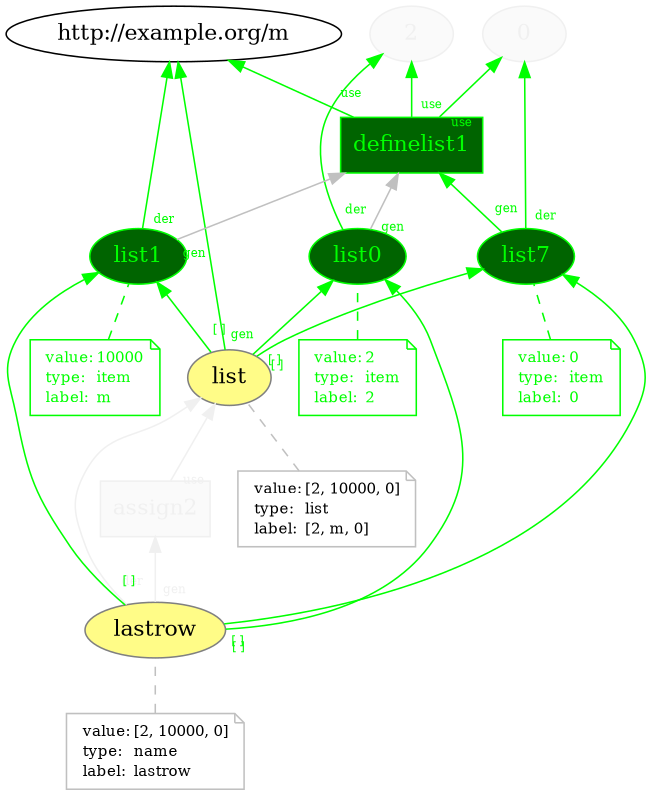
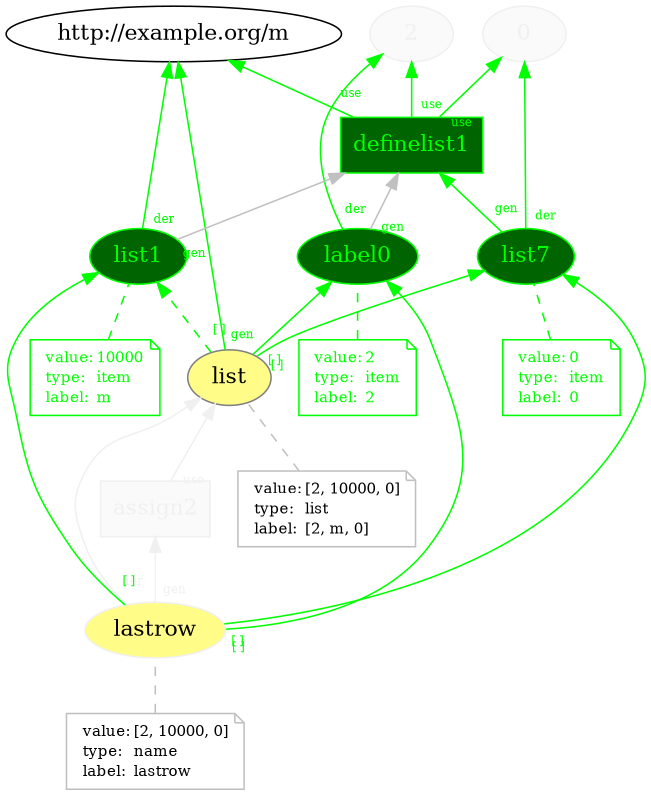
node "list0": label "list0" -> "label0"
edge "list" -> "list1": style solid -> dashed
node "lastrow": color #808080 -> #f0f0f0
